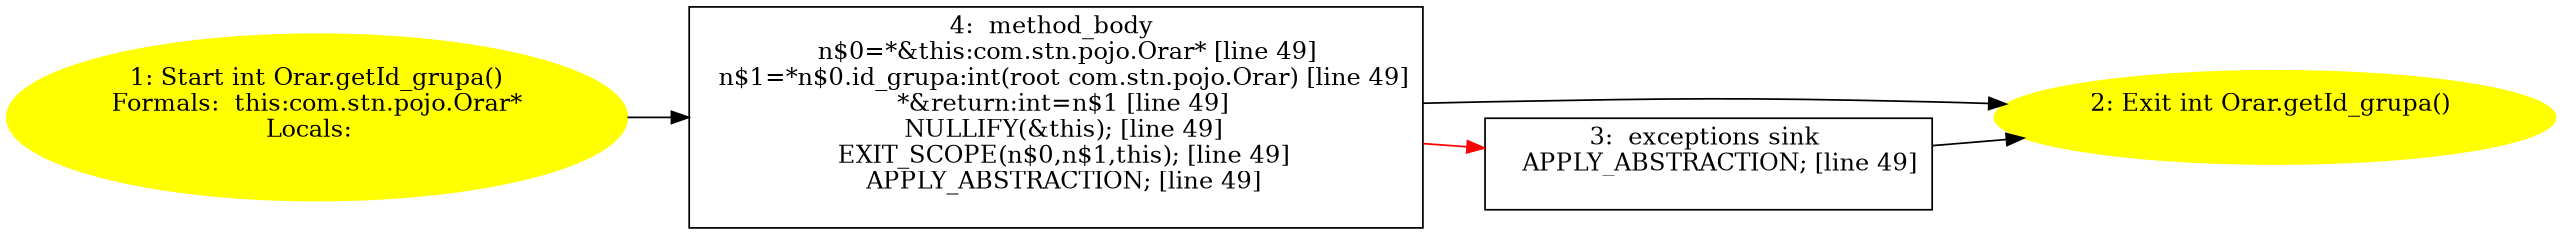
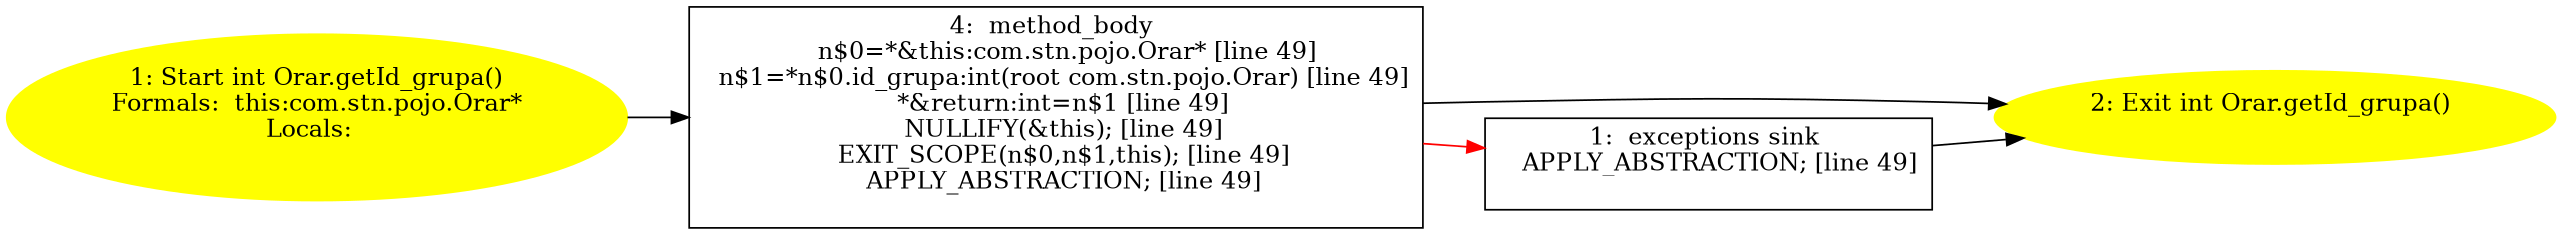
node "3:  exceptions sink APPLY_ABSTRACTION; [line 49]": label "3:  exceptions sink APPLY_ABSTRACTION; [line 49]" -> "1:  exceptions sink APPLY_ABSTRACTION; [line 49]"
